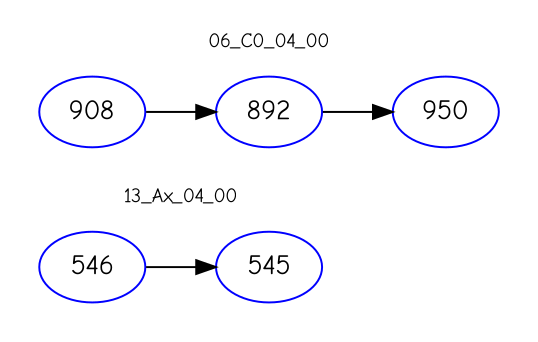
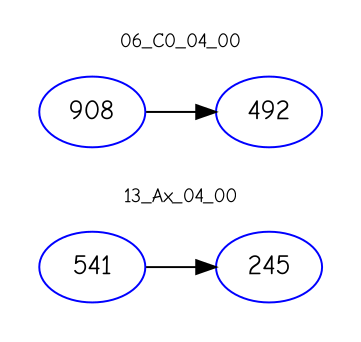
node "892": label "892" -> "492"
node "950": removed
node "546": label "546" -> "541"
node "545": label "545" -> "245"
